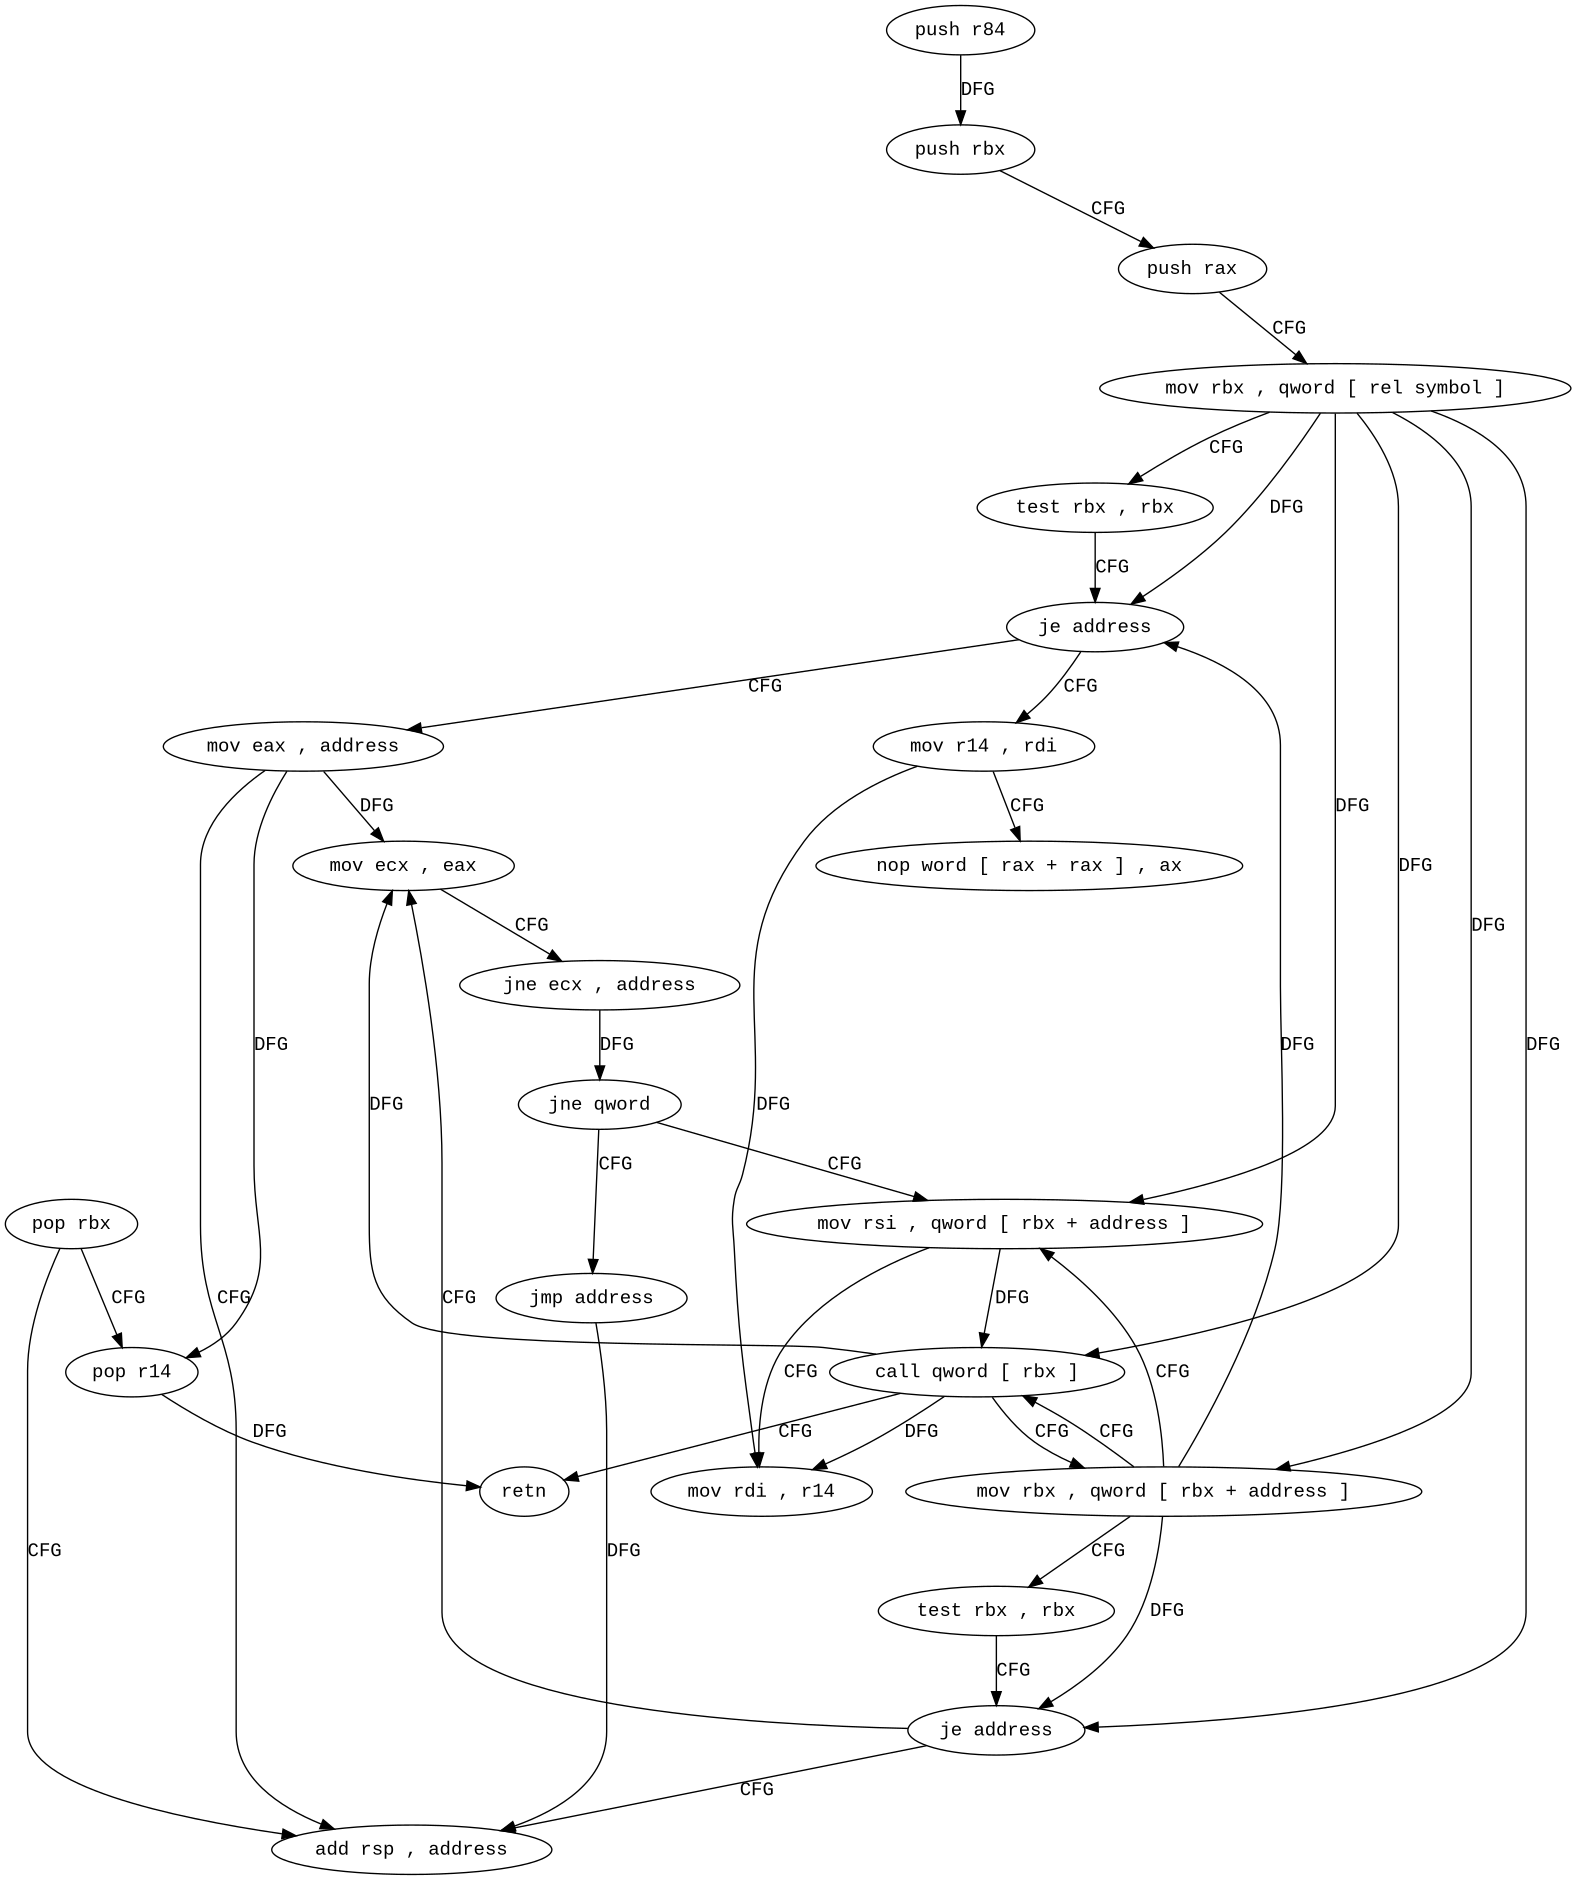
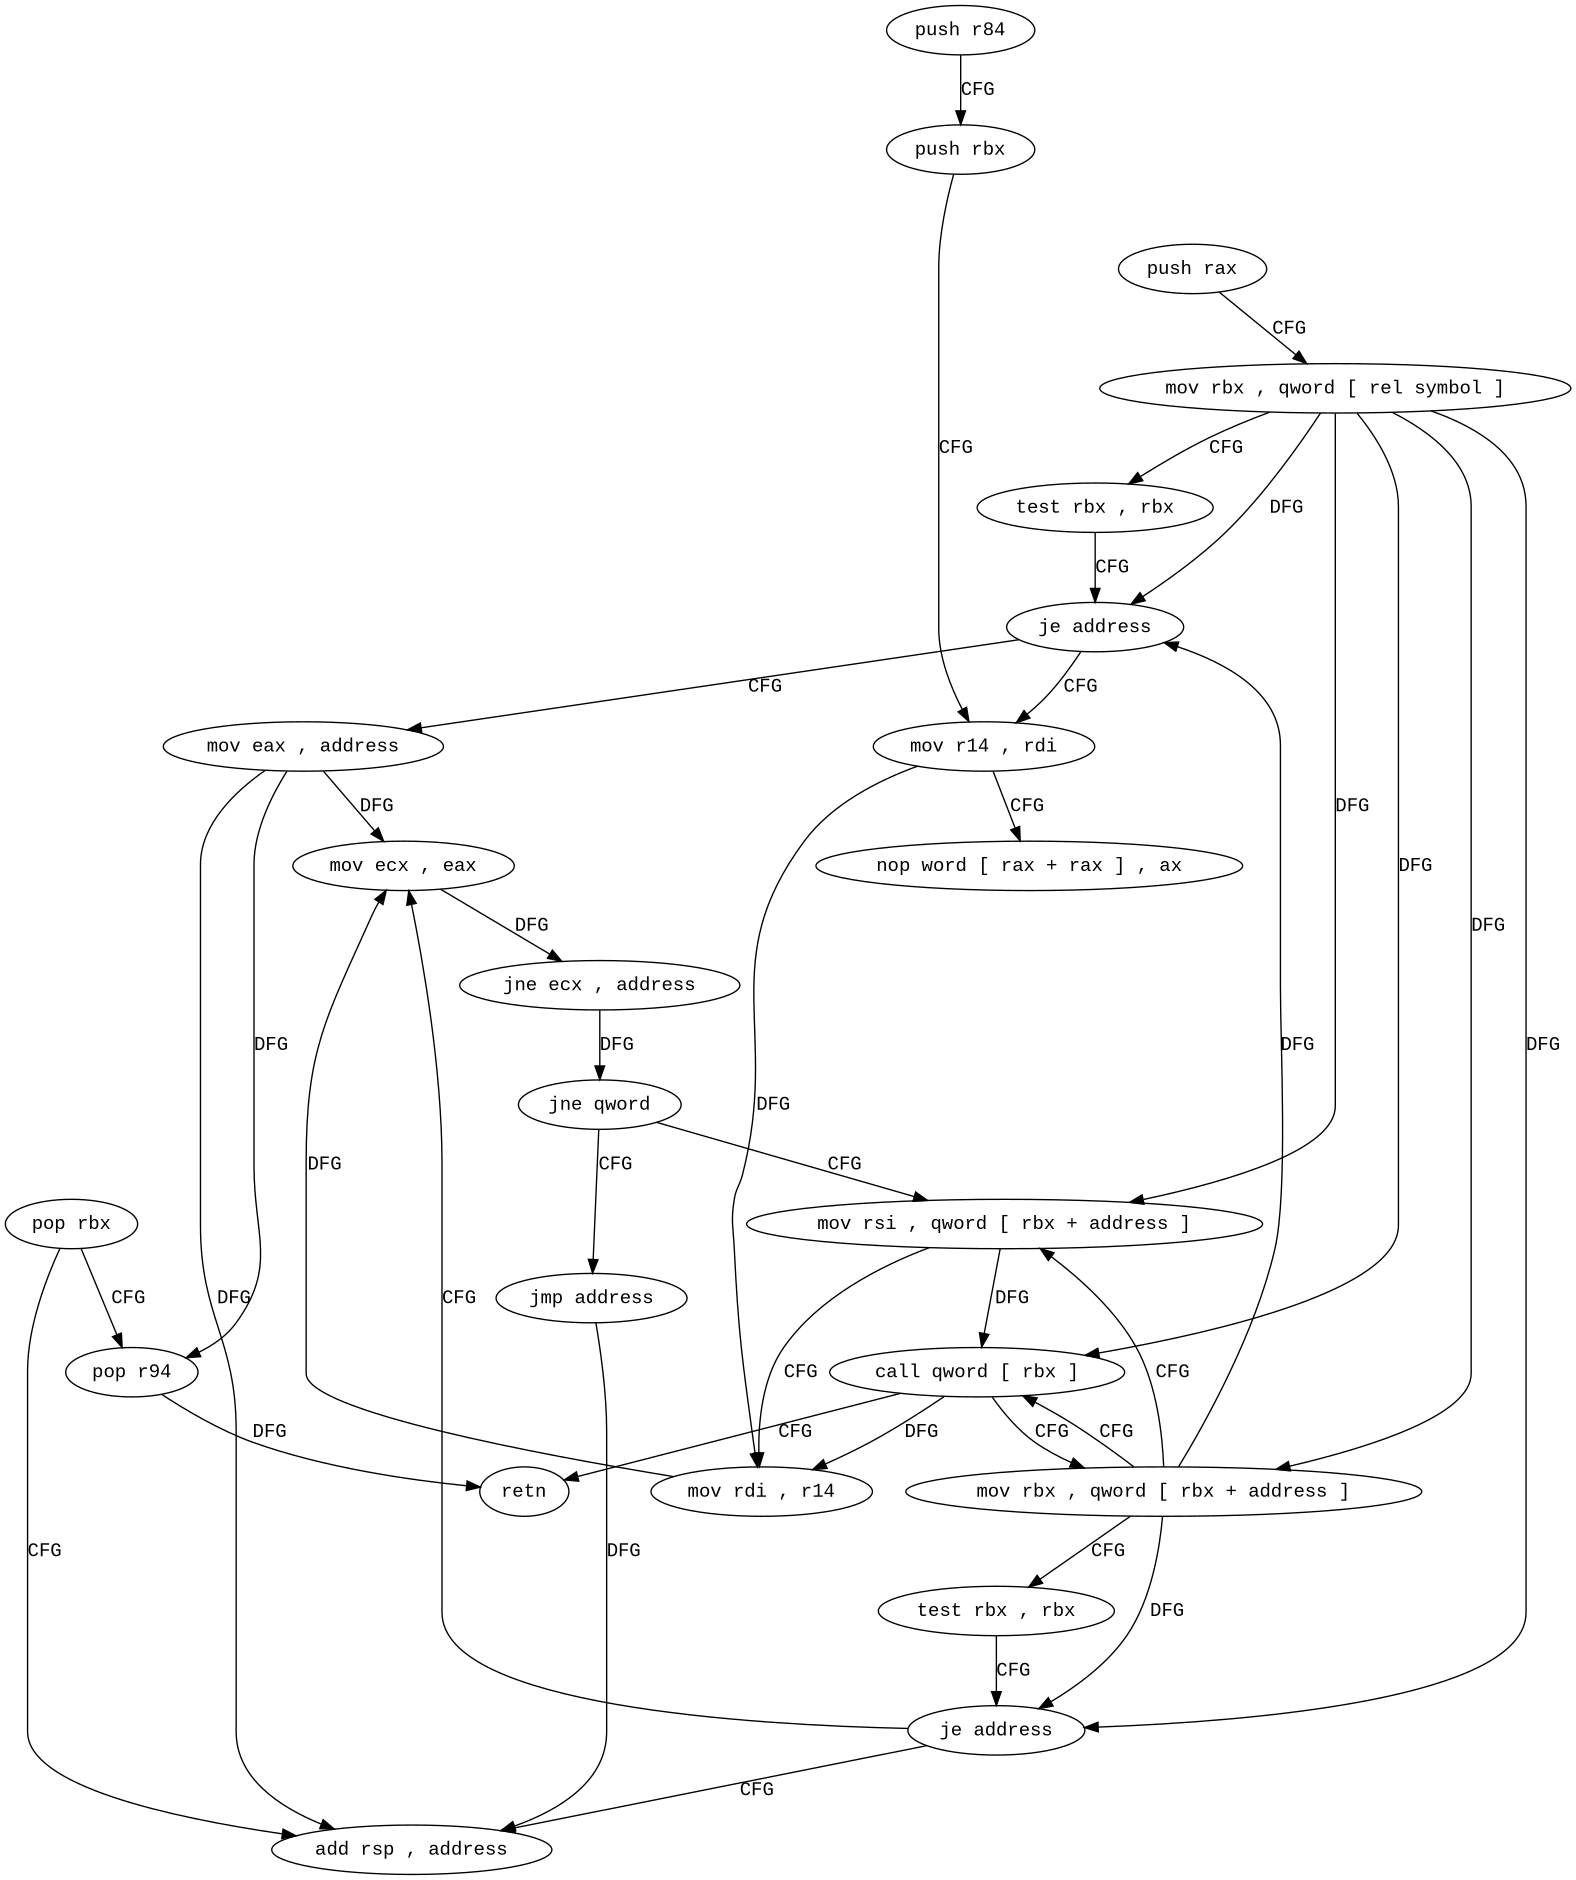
edge "push r84" -> "push rbx": label "DFG" -> "CFG"
edge "push rbx" -> "push rax": now "push rbx" -> "mov r14 , rdi"
edge "mov ecx , eax" -> "jne ecx , address": label "CFG" -> "DFG"
edge "mov eax , address" -> "add rsp , address": label "CFG" -> "DFG"
edge "call qword [ rbx ]" -> "mov ecx , eax": now "mov rdi , r14" -> "mov ecx , eax"
node "pop r14": label "pop r14" -> "pop r94"
